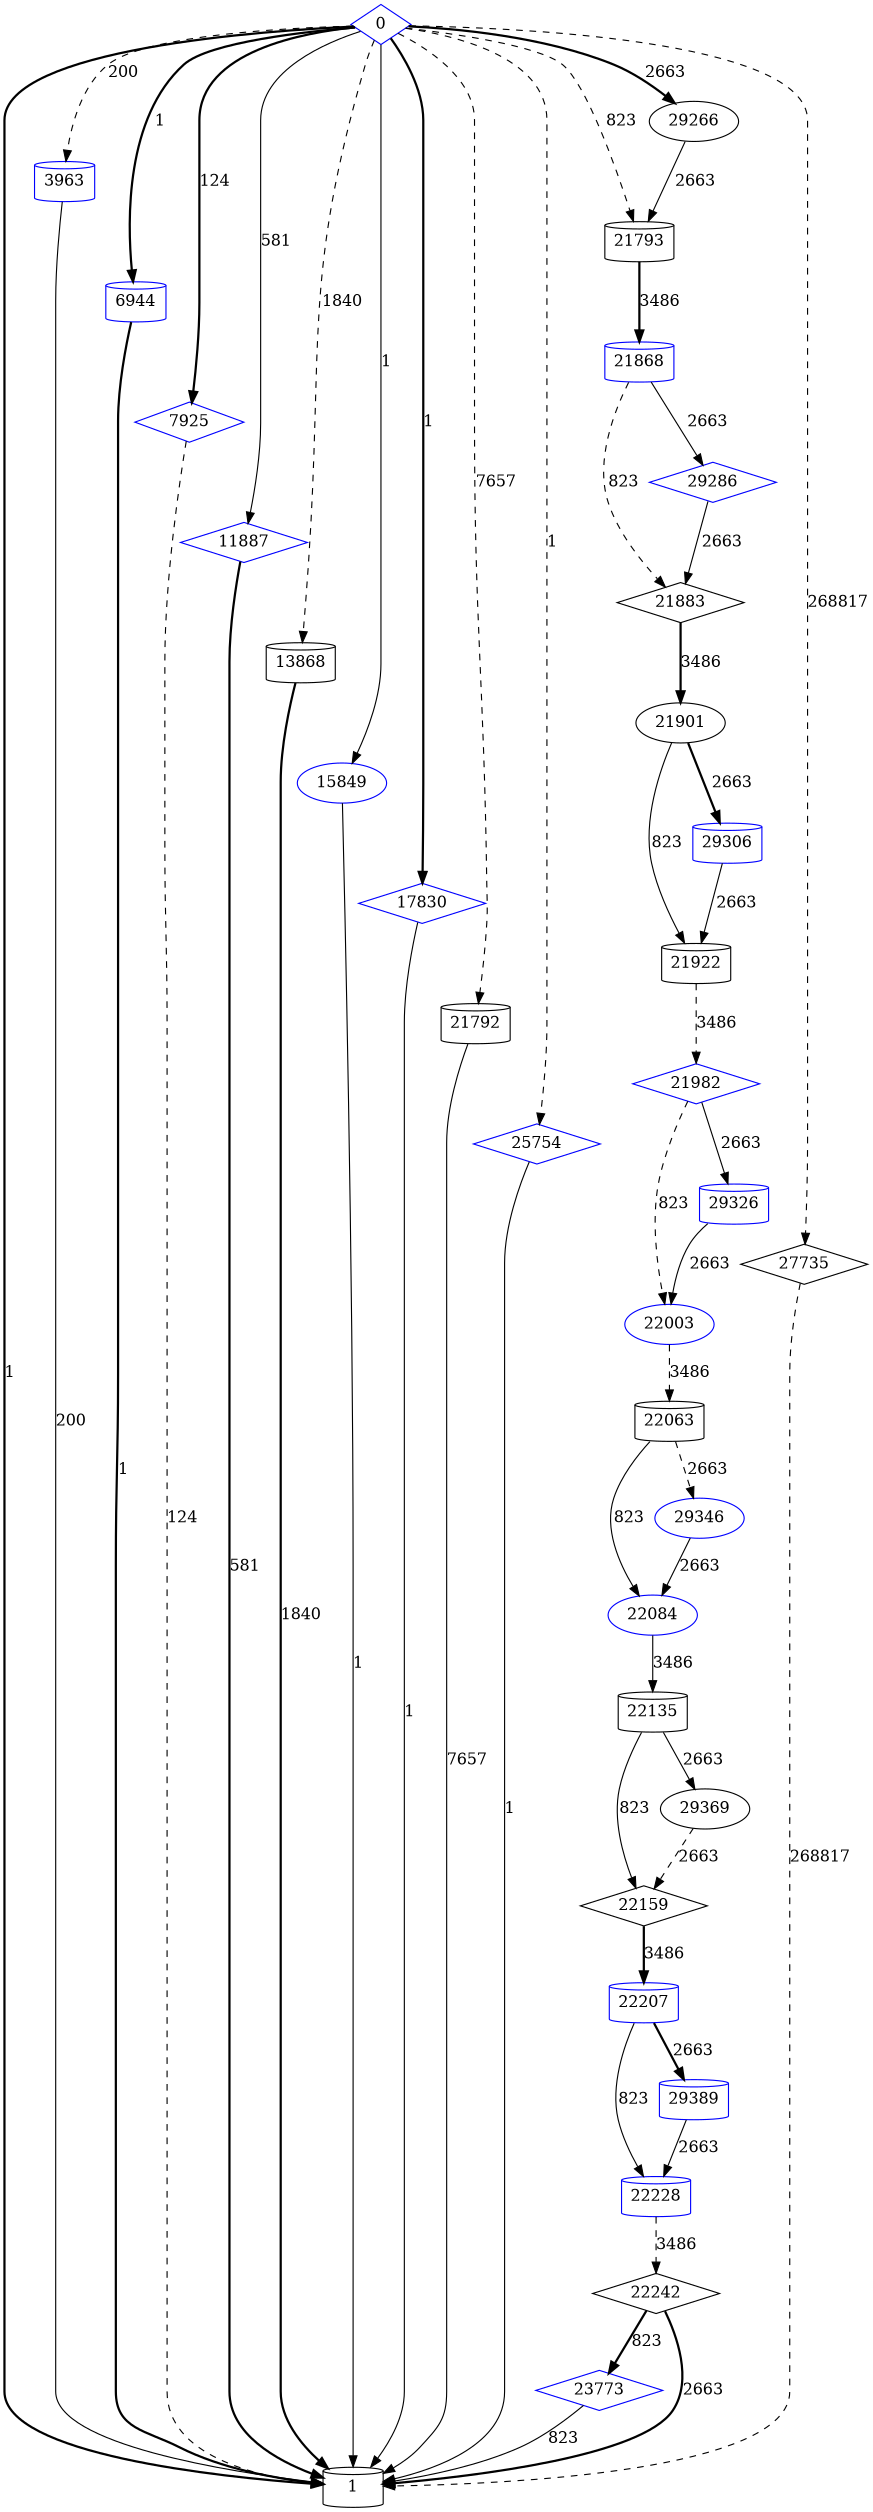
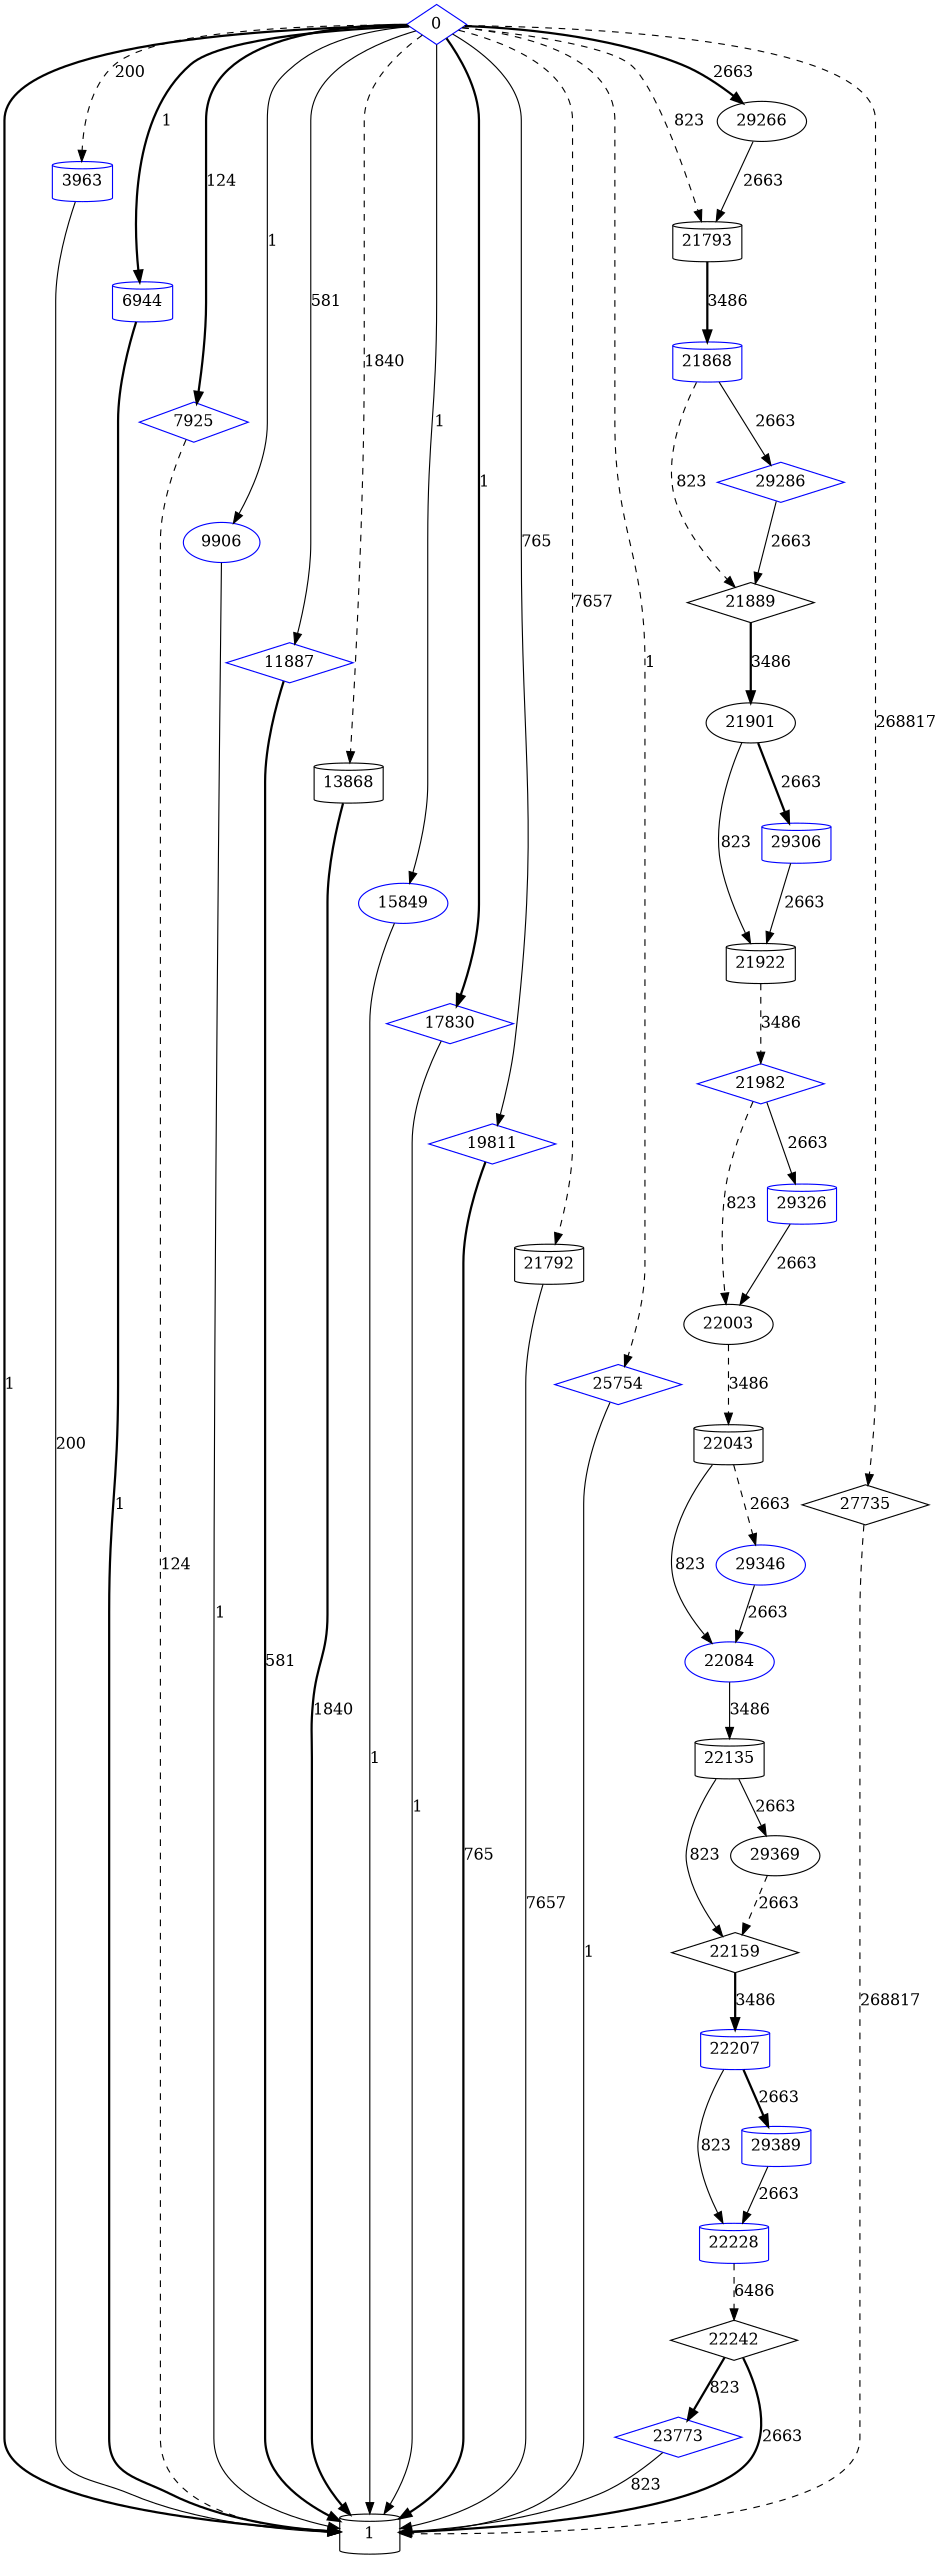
node "9906": added
node "21883": label "21883" -> "21889"
node "19811": added
node "22003": color blue -> black
node "22063": label "22063" -> "22043"
edge "22228" -> "22242": label "3486" -> "6486"
